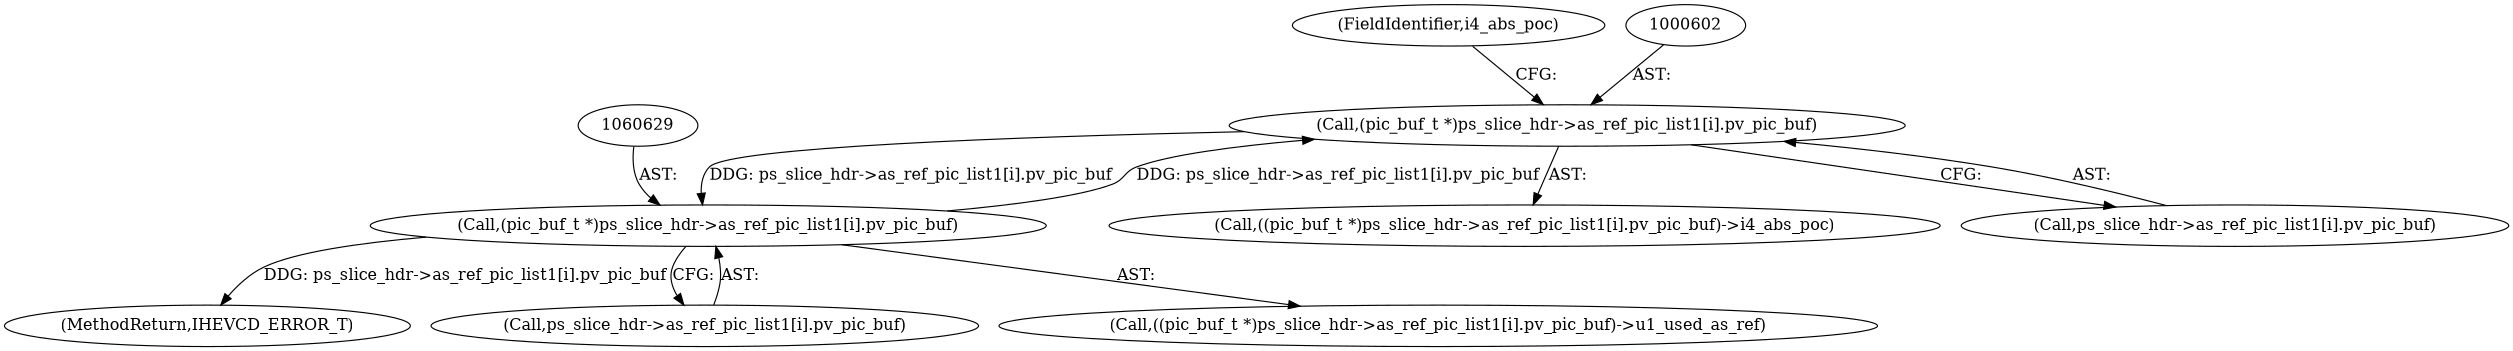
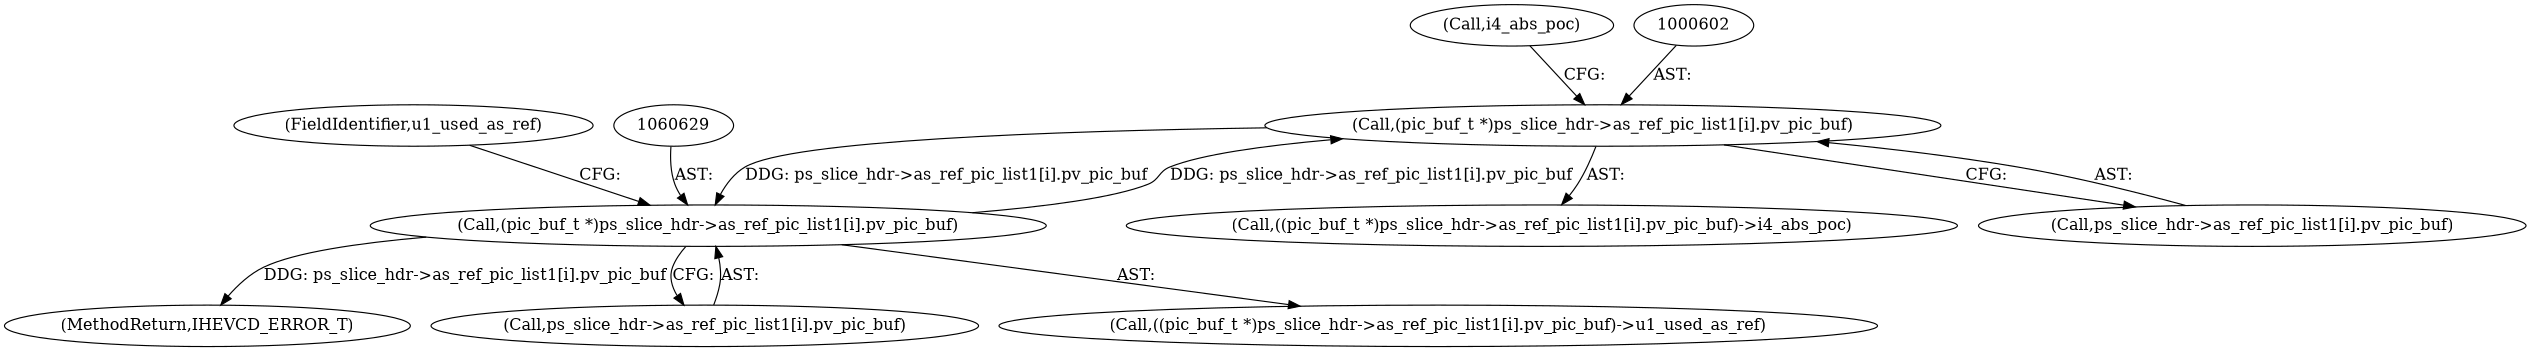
node "(FieldIdentifier,i4_abs_poc)": label "(FieldIdentifier,i4_abs_poc)" -> "(Call,i4_abs_poc)"
node "(FieldIdentifier,u1_used_as_ref)": added
